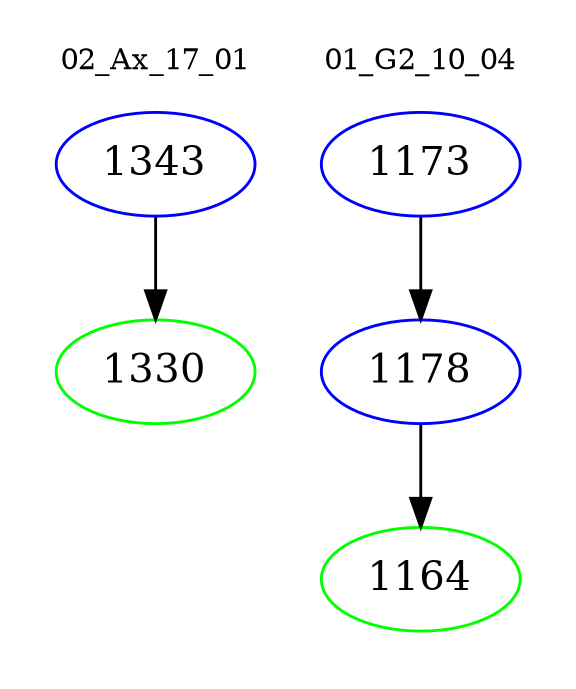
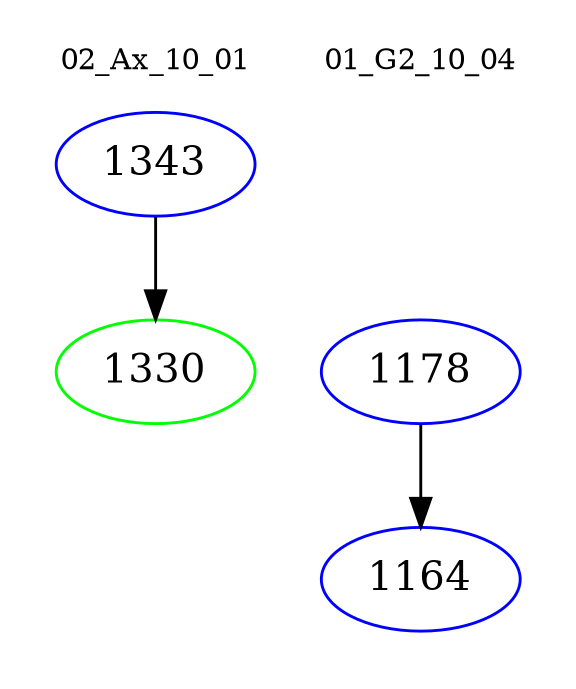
cluster "02_Ax_17_01": label "02_Ax_17_01" -> "02_Ax_10_01"
node "1173": removed
node "1164": color green -> blue
